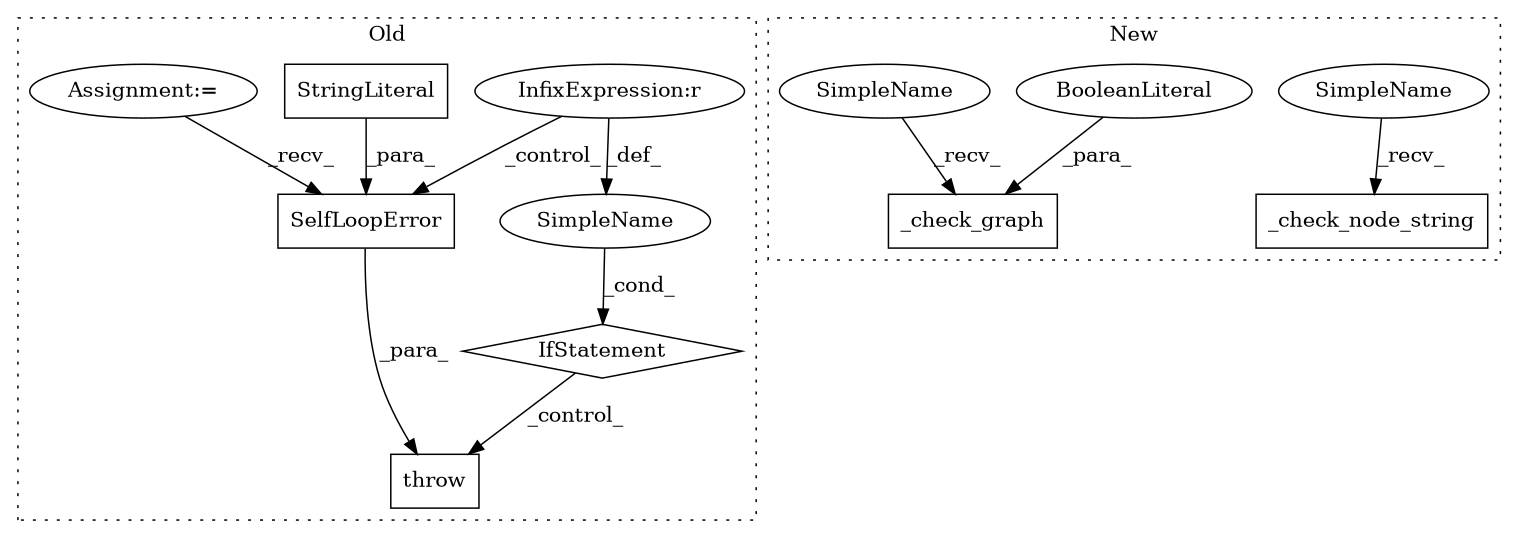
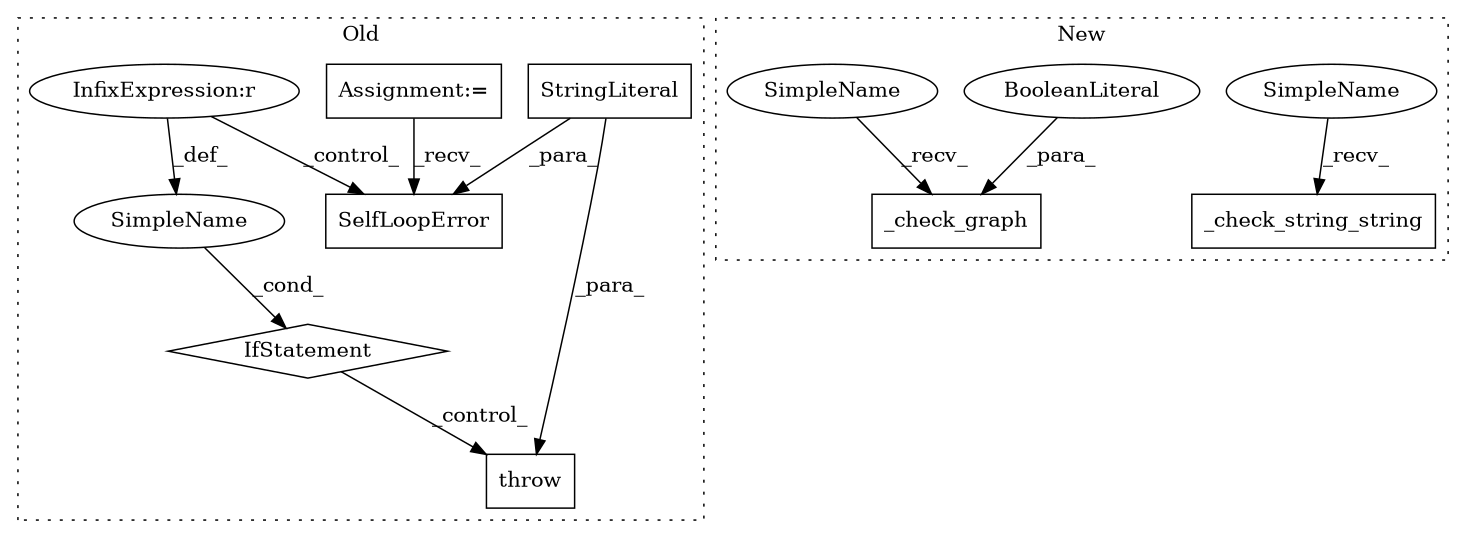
node "Assignment:=": shape ellipse -> box
node "_check_node_string": label "_check_node_string" -> "_check_string_string"
edge "SelfLoopError" -> "throw": now "StringLiteral" -> "throw"
